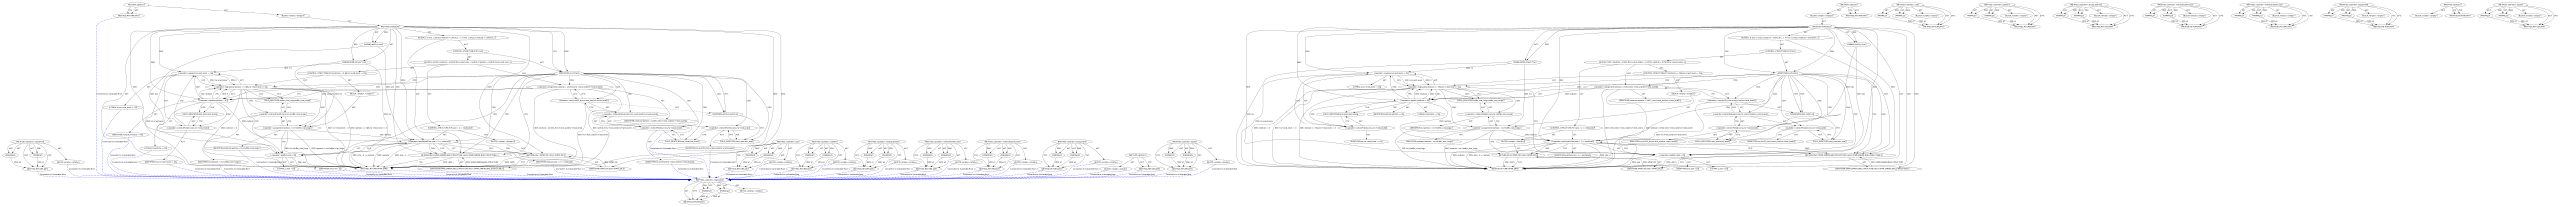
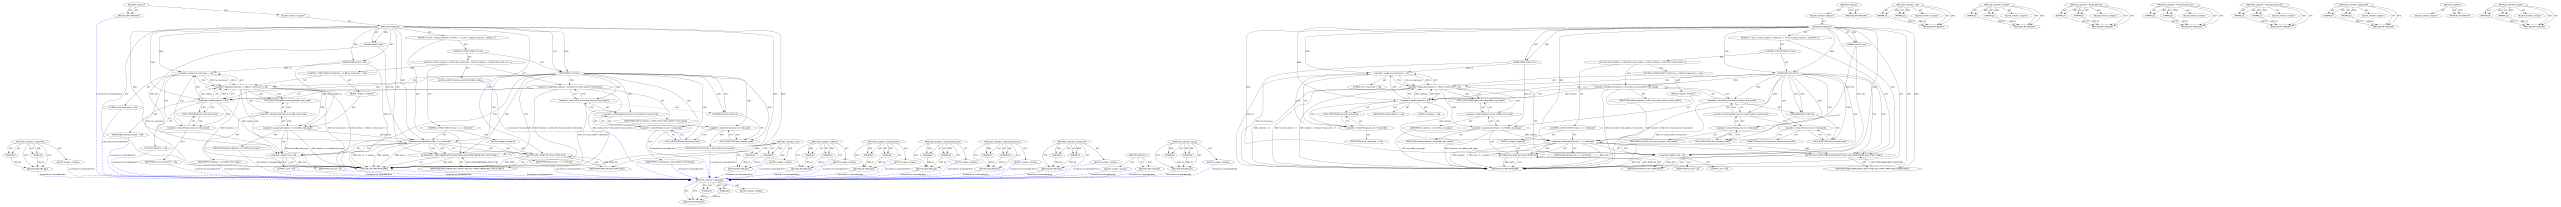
node "<(LOCAL,uint32_t nestsize: uint32_t)<SUB>5</SUB>>": added
